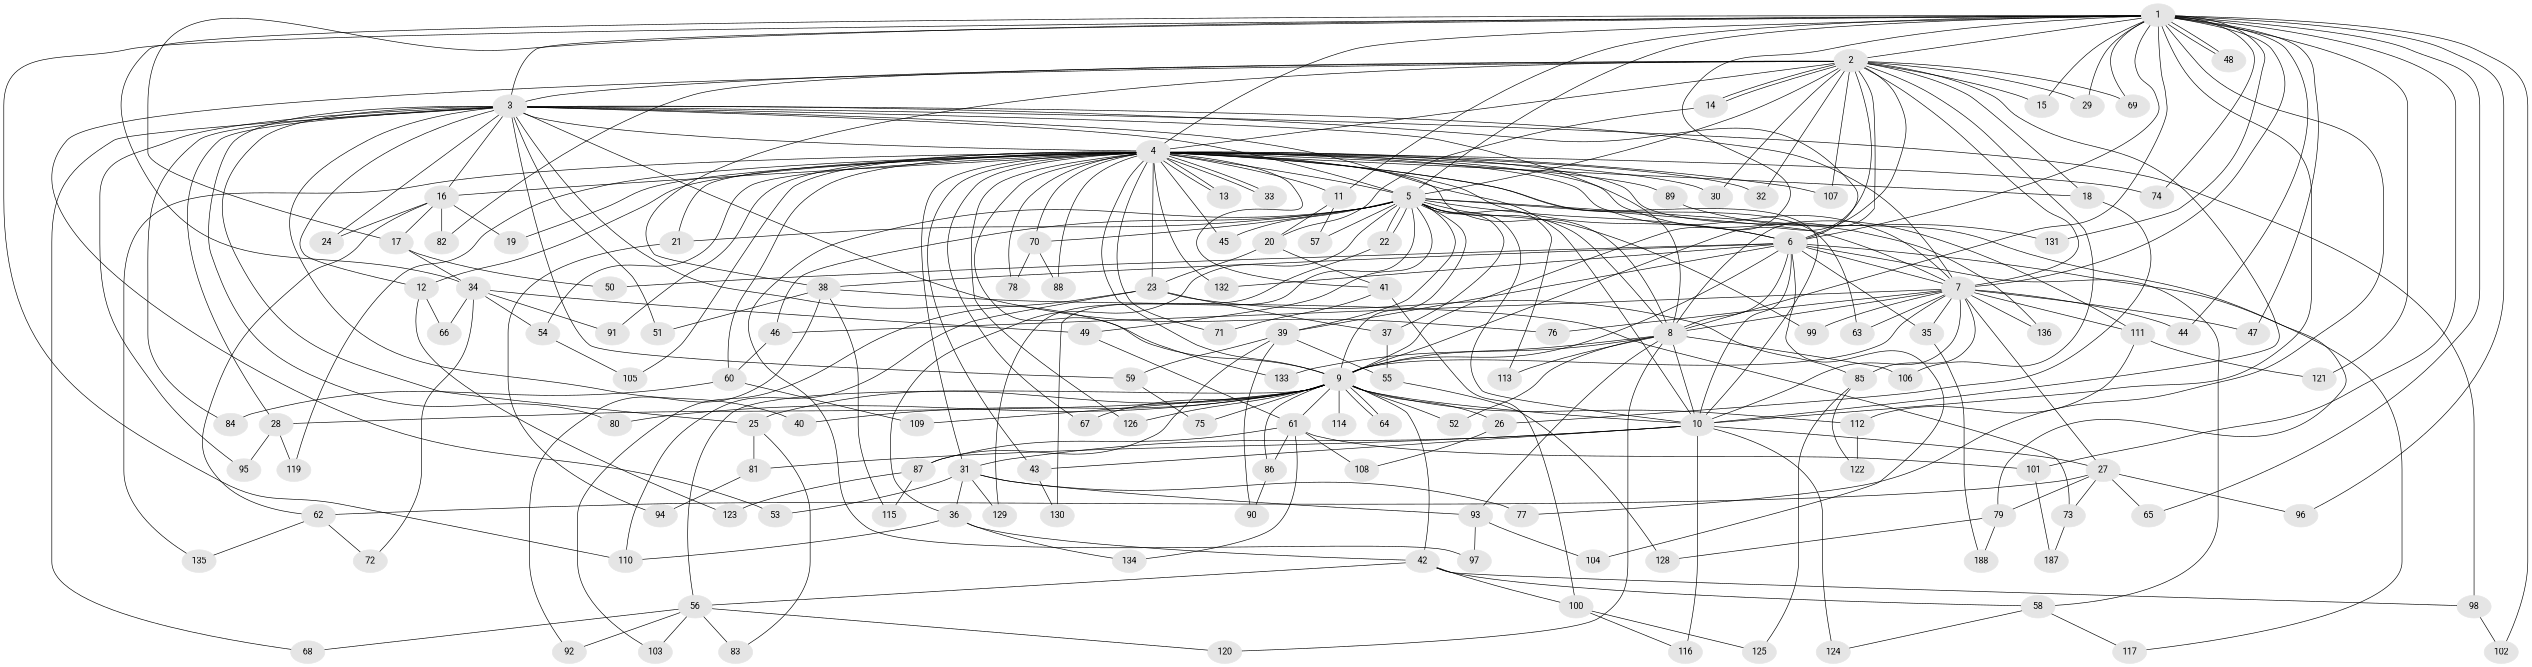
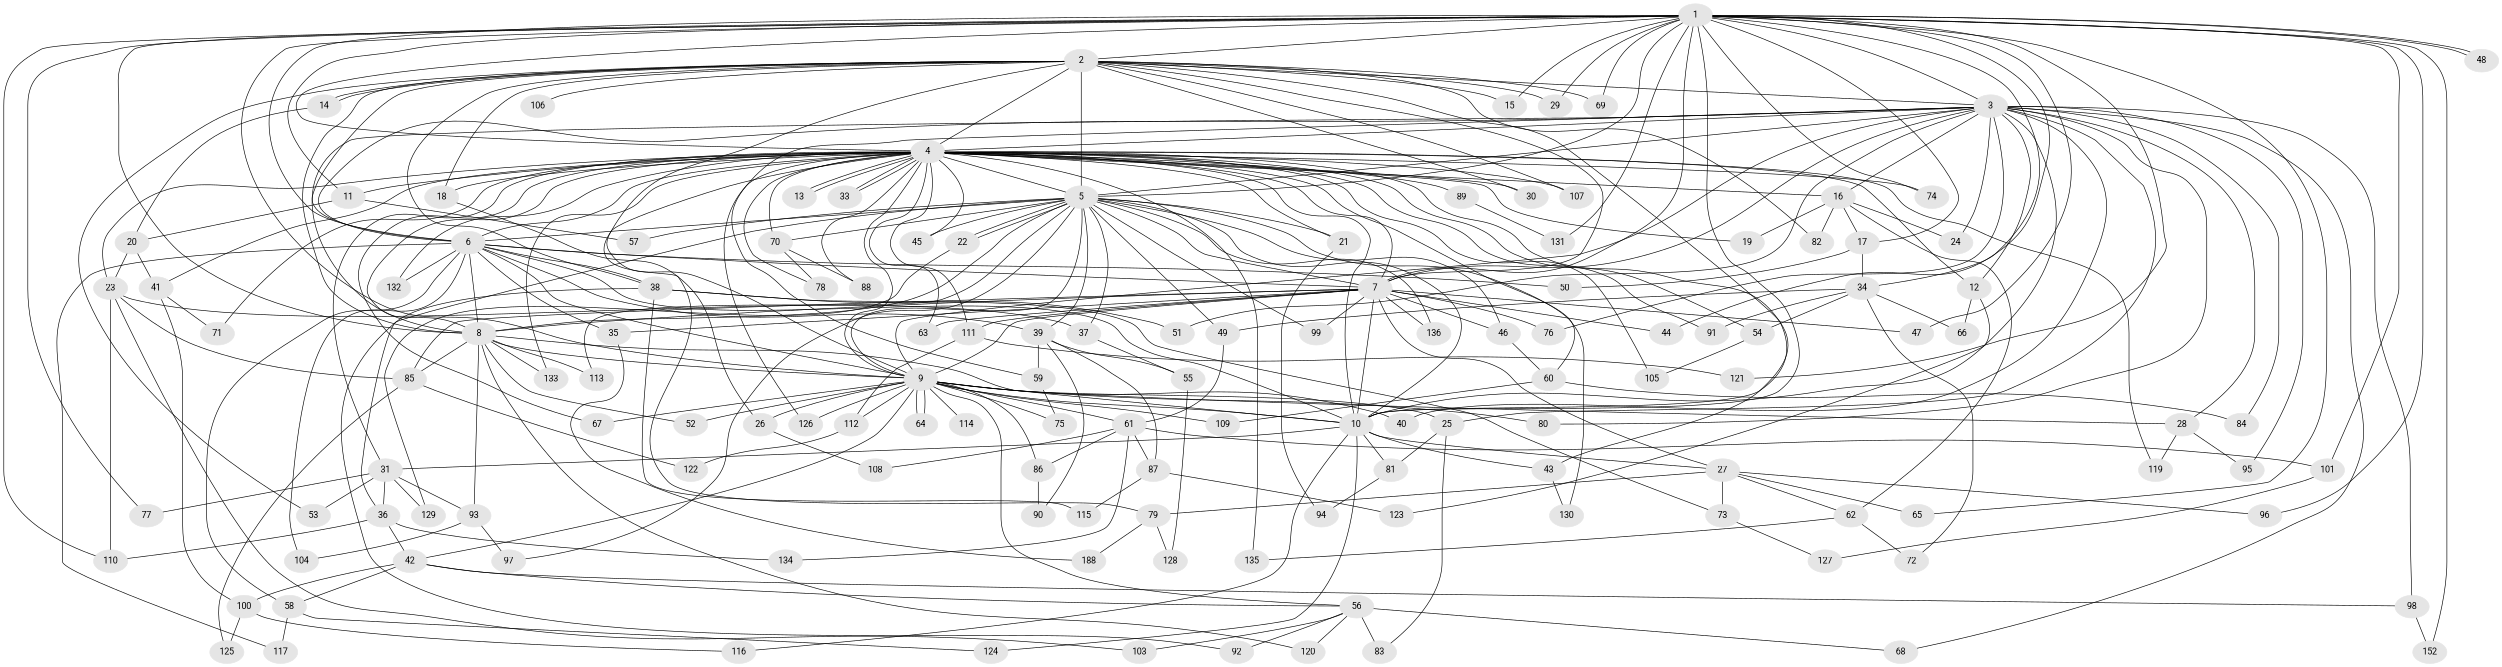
node "32": removed
edge "8" -- "106": now "8" -- "85"
node "187": label "187" -> "127"
node "102": label "102" -> "152"
